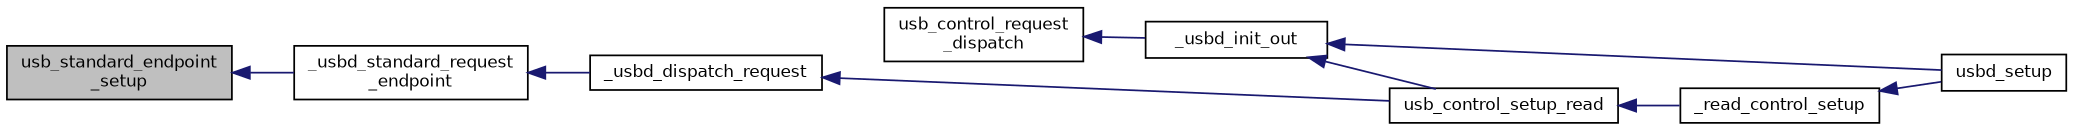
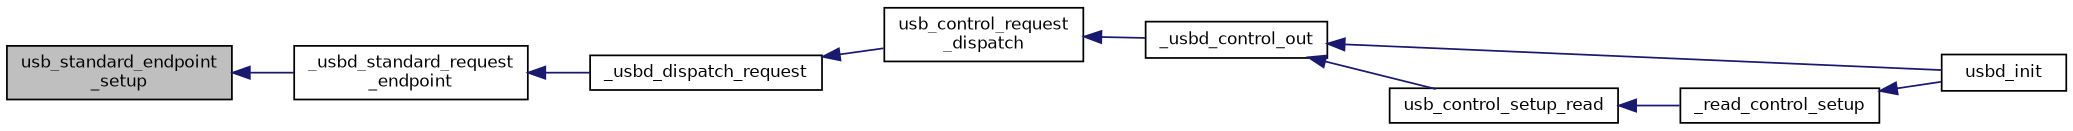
node "_usbd_init_out": label "_usbd_init_out" -> "_usbd_control_out"
node "usbd_setup": label "usbd_setup" -> "usbd_init"
edge "usb_control_setup_read" -> "_usbd_dispatch_request": now "usb_control_request _dispatch" -> "_usbd_dispatch_request"
